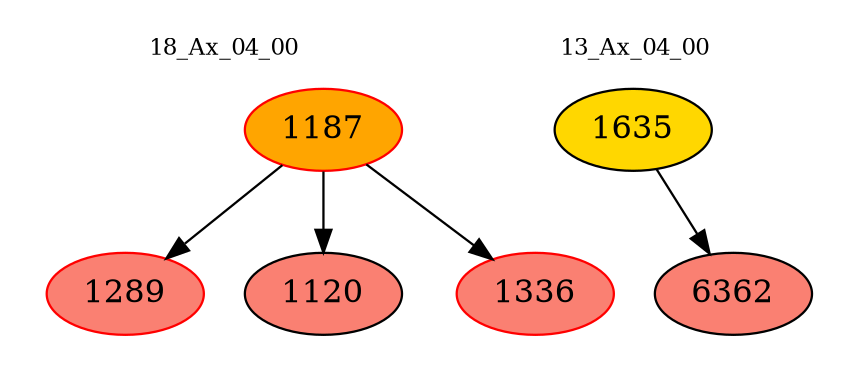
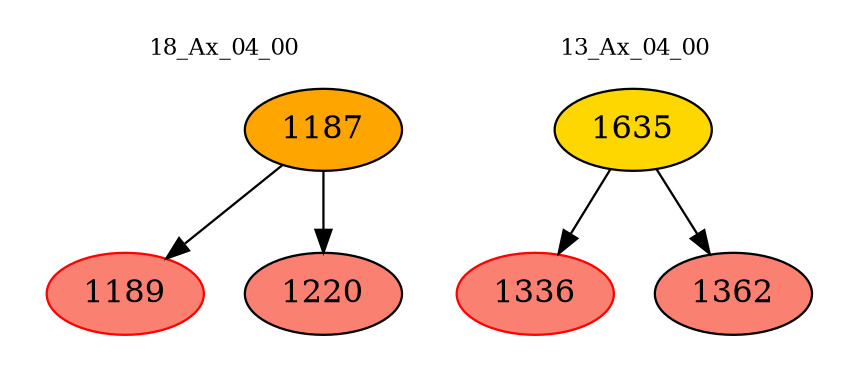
node "1187": color red -> black
edge "1187" -> "1336": now "1635" -> "1336"
node "1289": label "1289" -> "1189"
node "1120": label "1120" -> "1220"
node "6362": label "6362" -> "1362"
